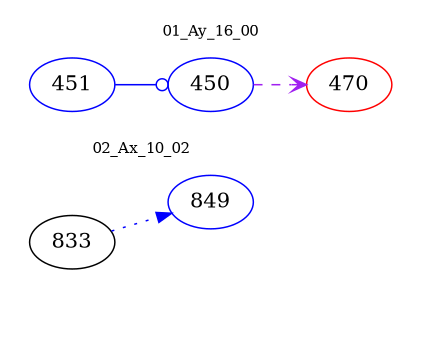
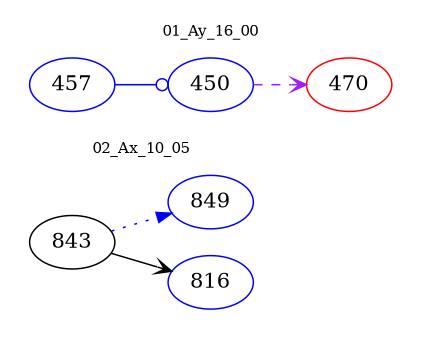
node "451": label "451" -> "457"
cluster "02_Ax_10_02": label "02_Ax_10_02" -> "02_Ax_10_05"
node "833": label "833" -> "843"
node "816": added
